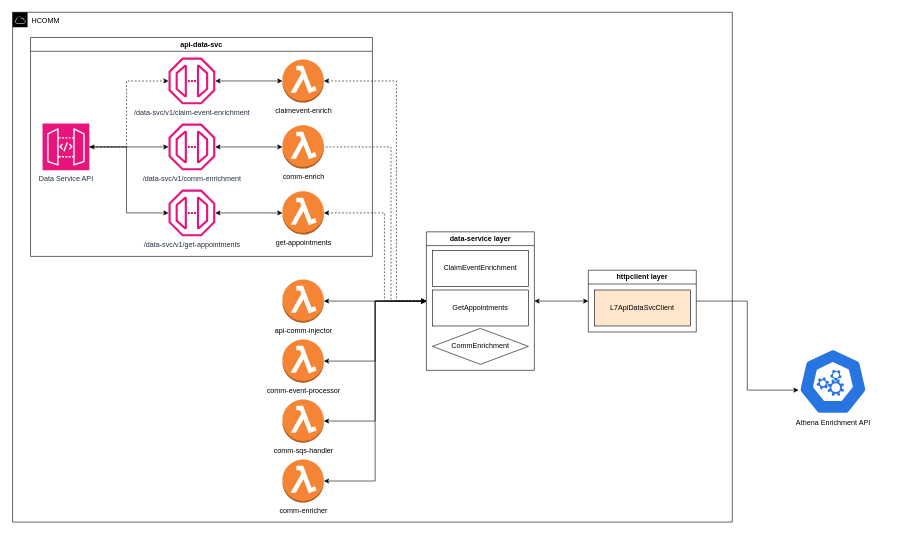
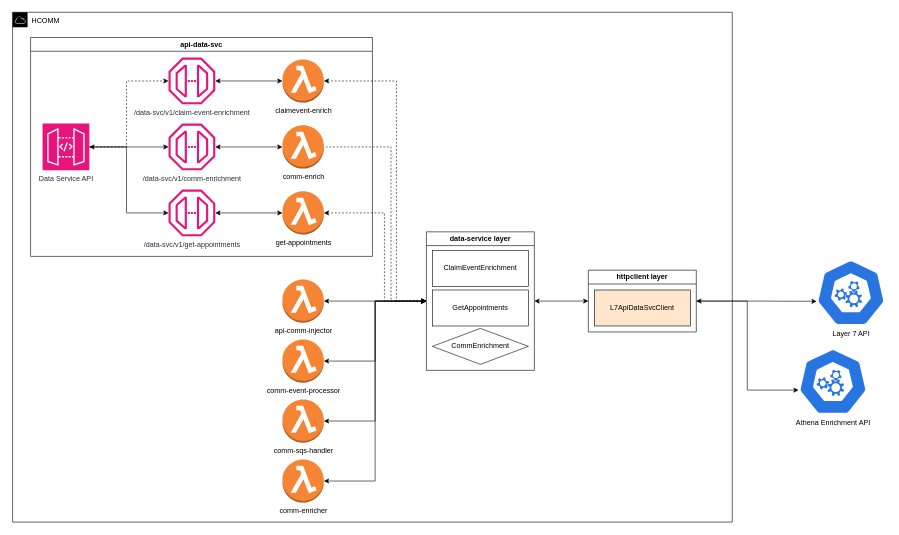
node "Layer 7 API": added
edge "Layer 7 API" -- "httpclient layer": added
